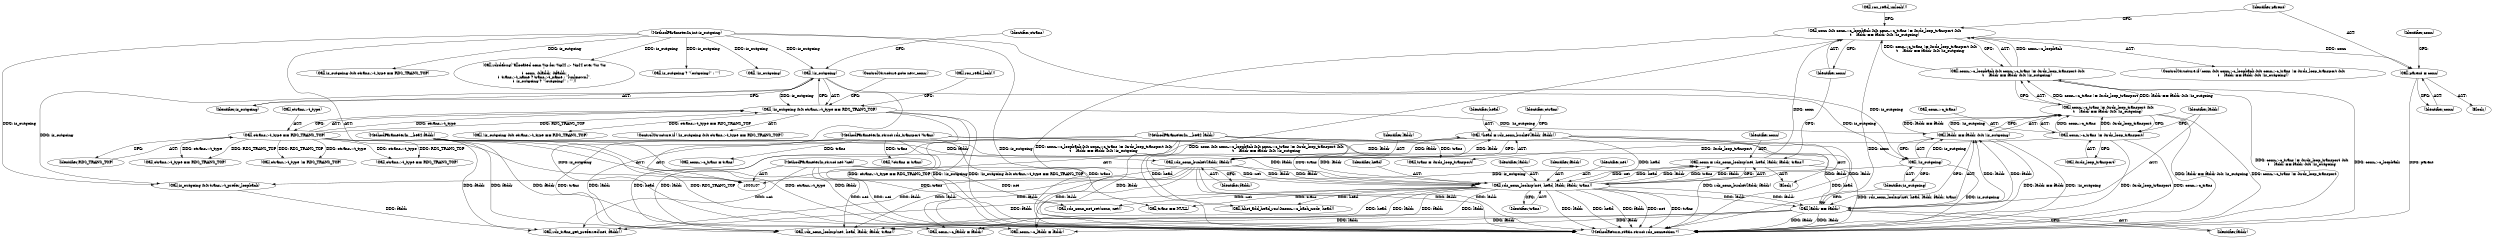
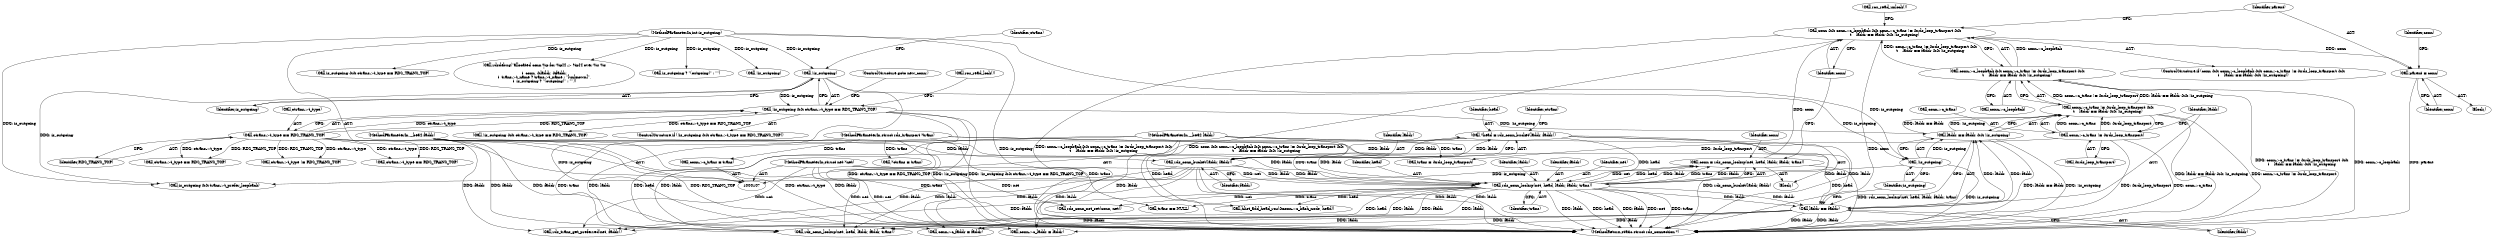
node "(Call,conn->c_loopback)": added
edge "(MethodParameterIn,struct rds_transport *trans)" -> "1000107": now "(Call,conn->c_trans = trans)" -> "1000107"
edge "(Call,is_outgoing && trans->t_prefer_loopback)" -> "(Call,rds_trans_get_preferred(net, faddr))": now "(Call,laddr == faddr)" -> "(Call,rds_trans_get_preferred(net, faddr))"
